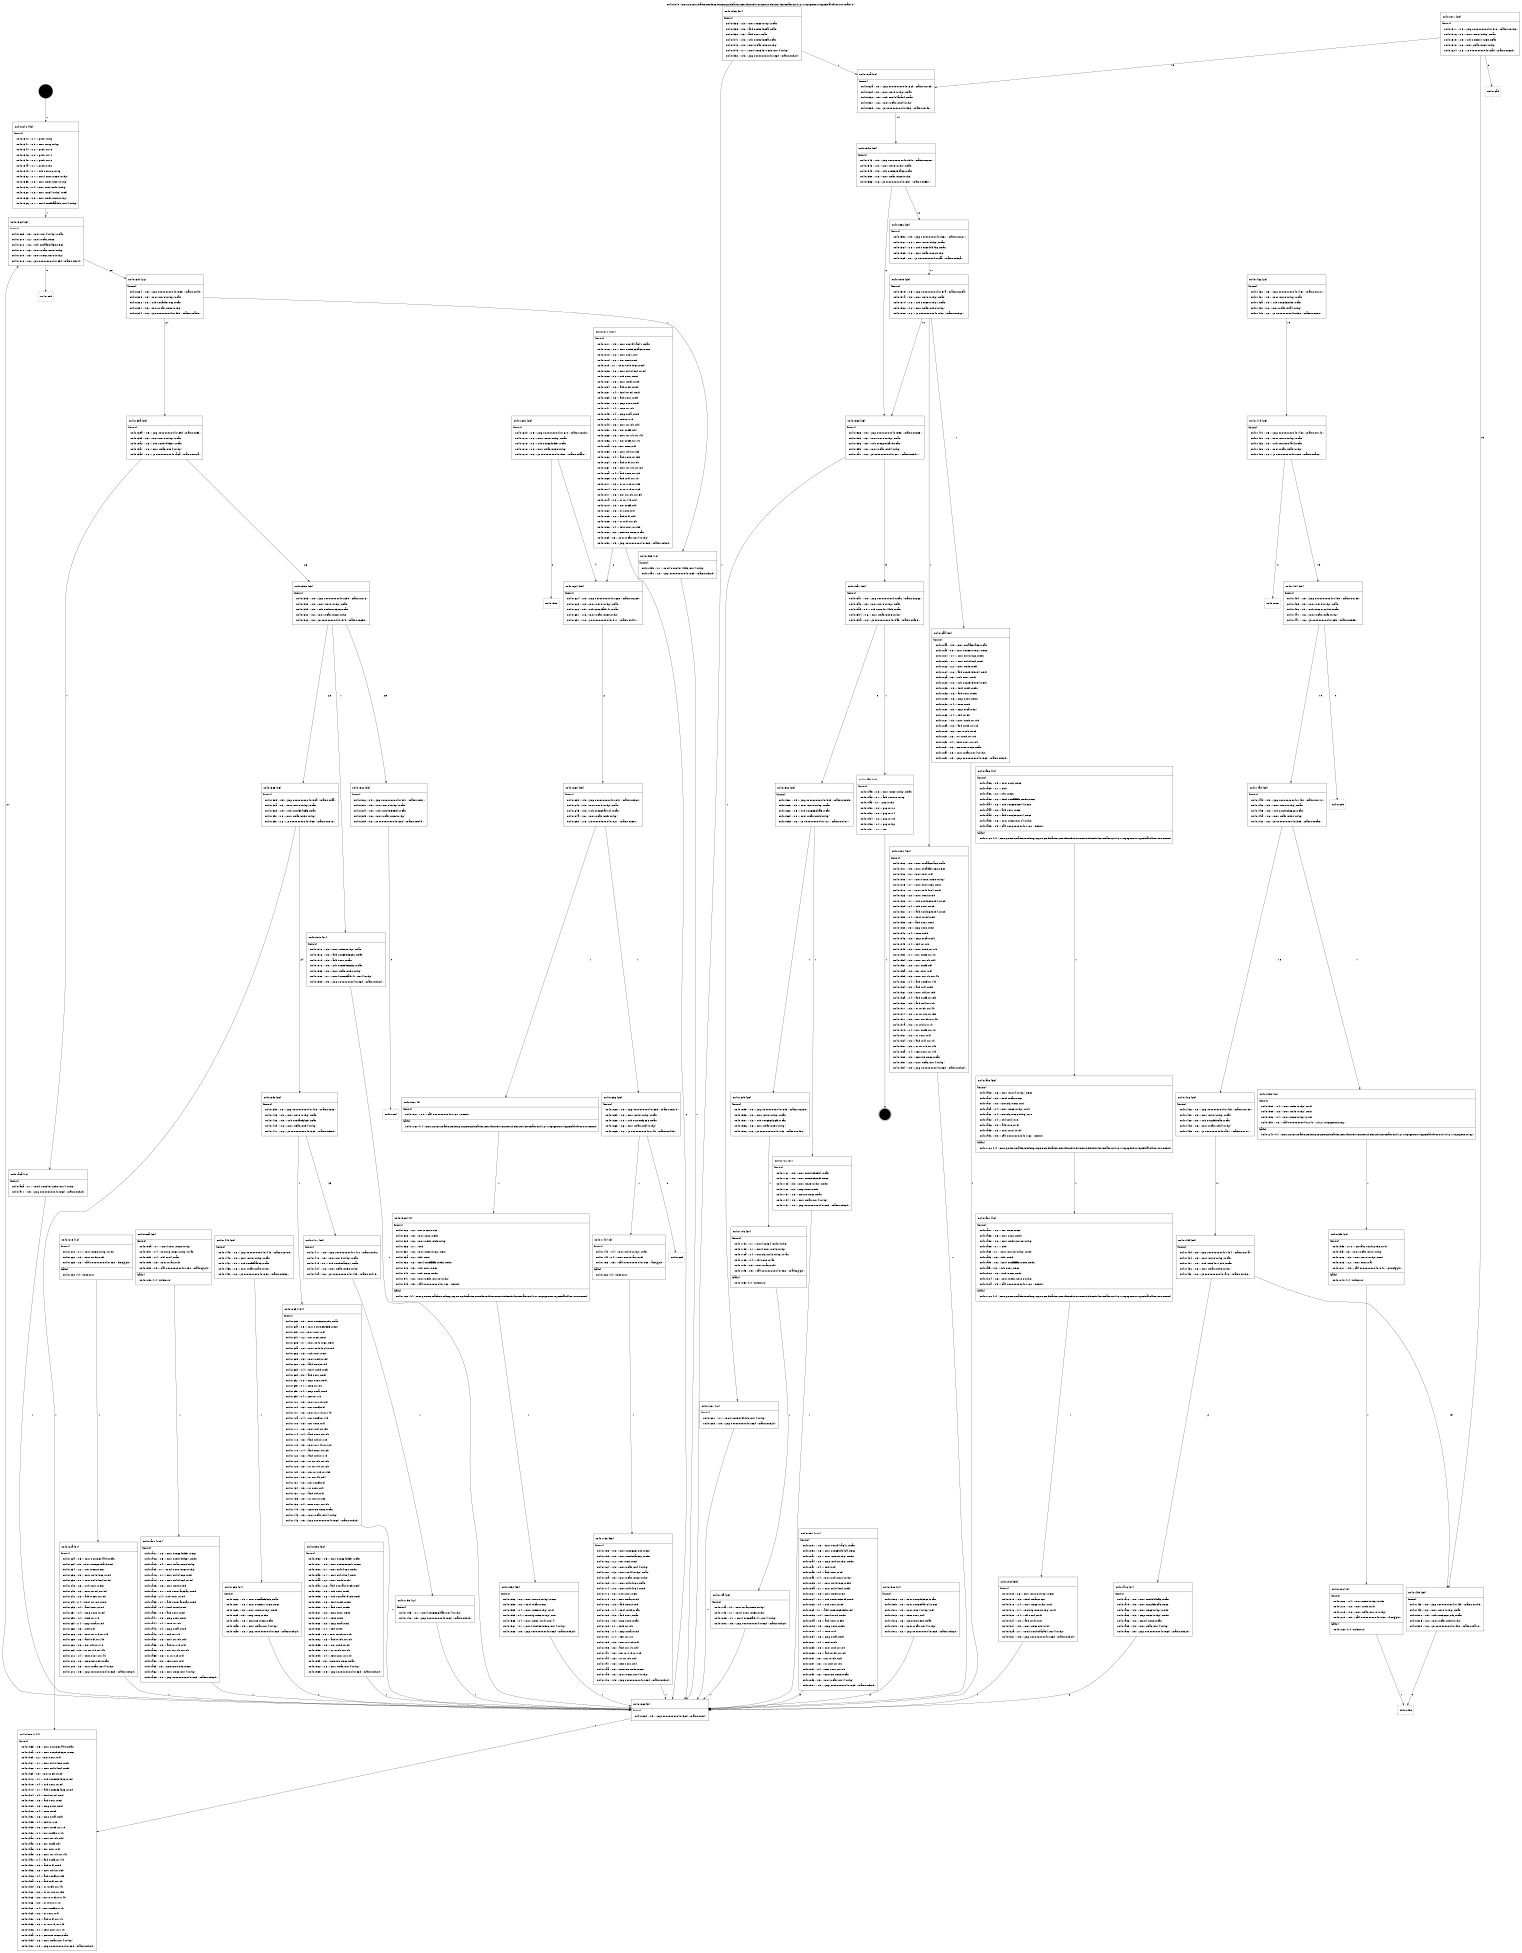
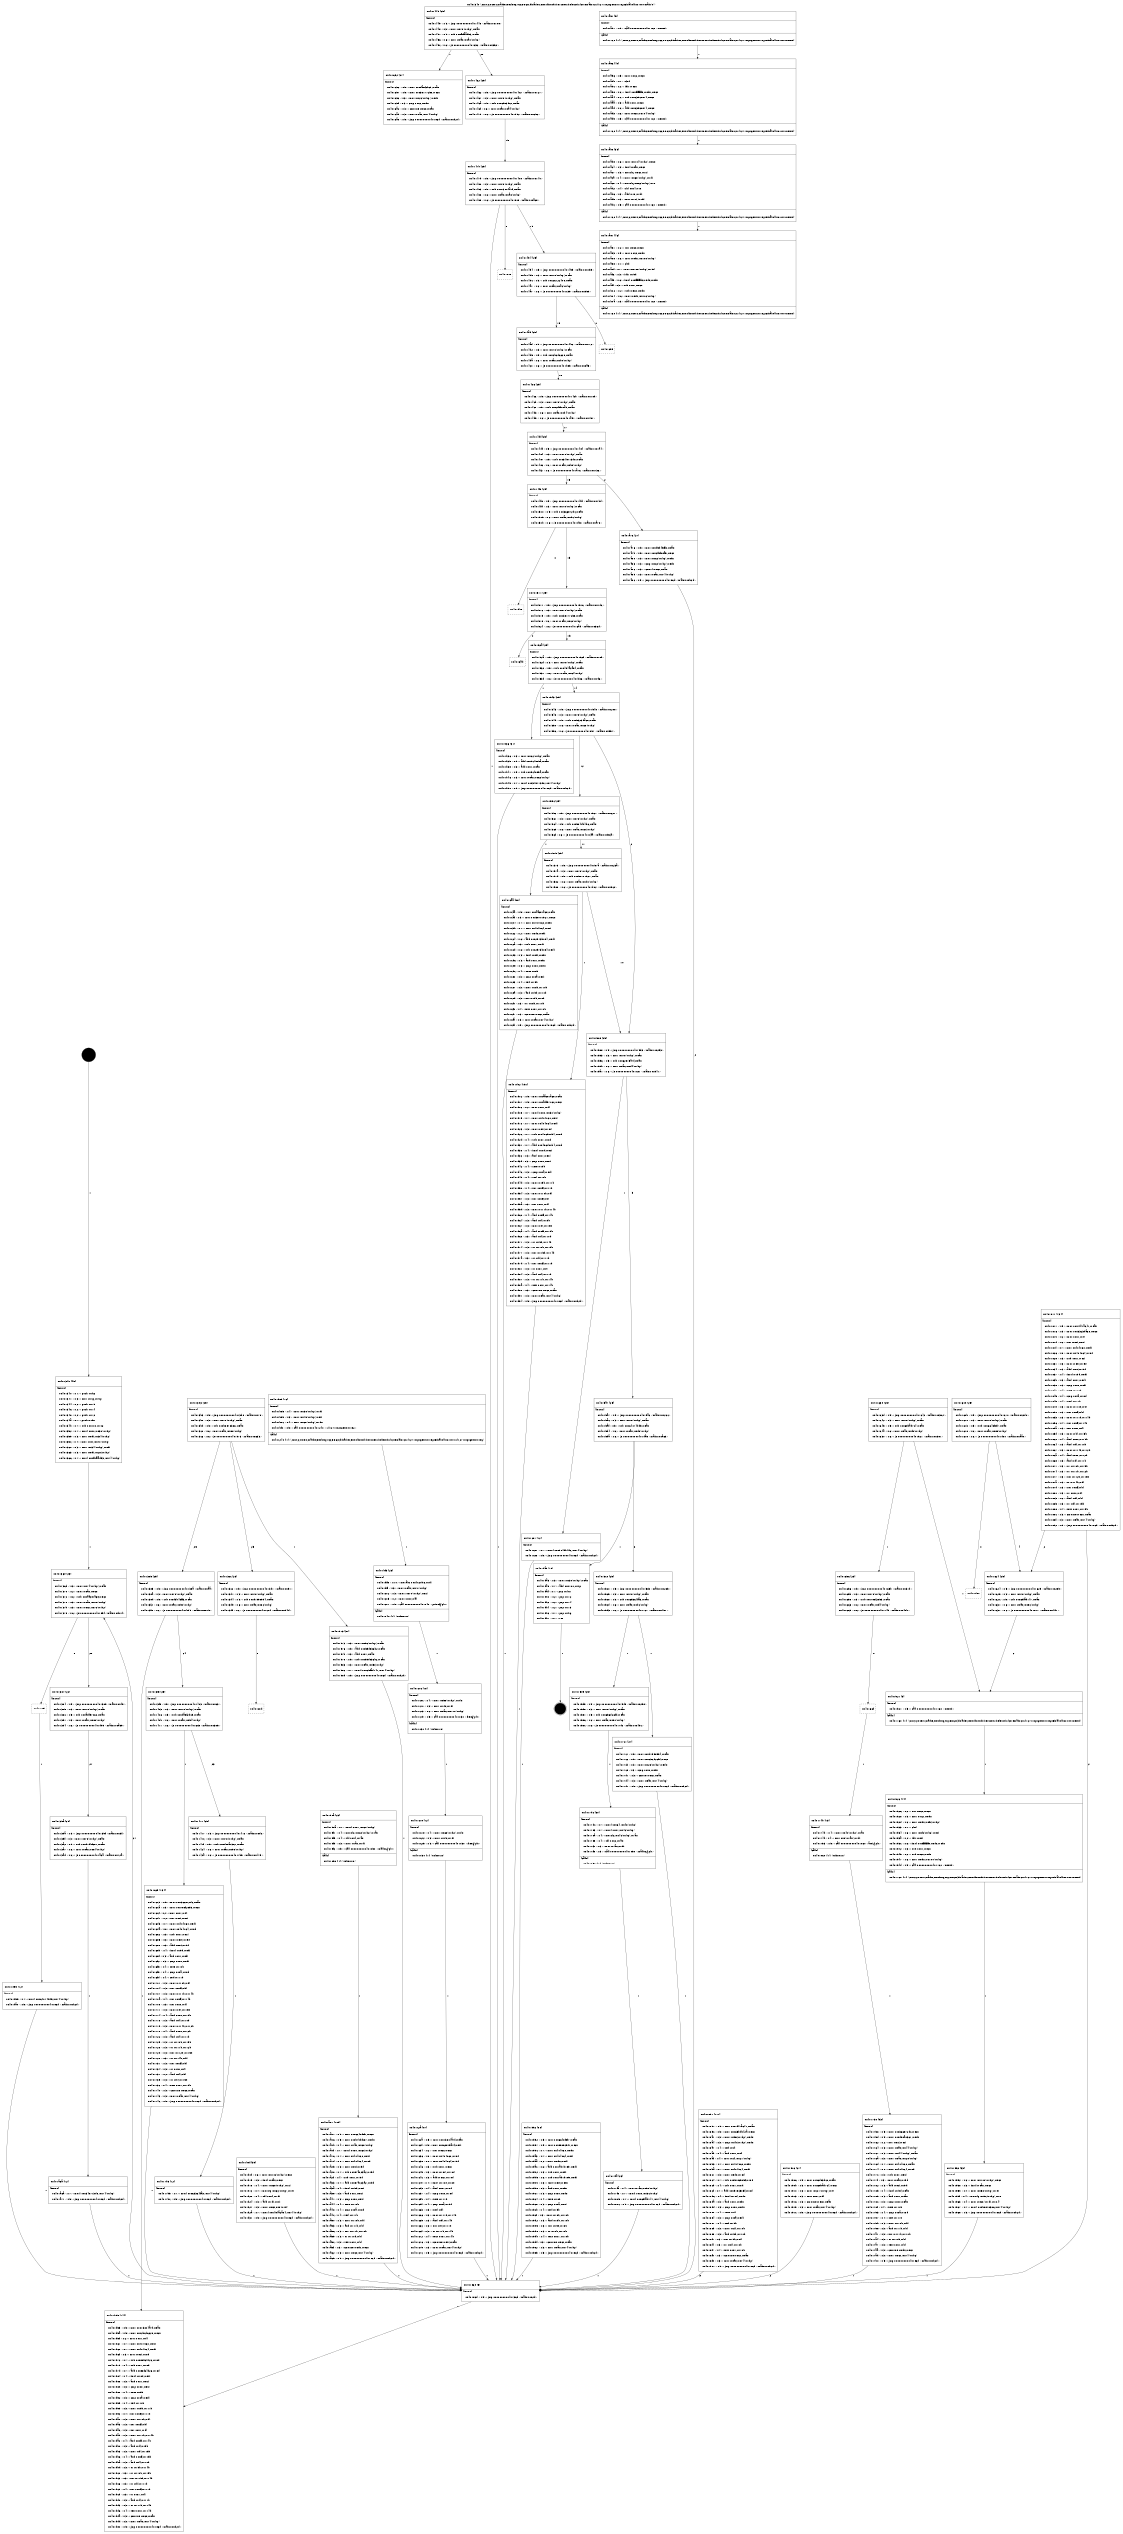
node "0x401a91 [5]": added
edge "0x401449 [25]" -> "0x401462 [25]": added, label "20"
edge "0x401b36 [31]" -> "0x40152a [25]": reversed
edge "0x401384 [22]" -> "0x401d99 [12]": now "0x401e5f" -> "0x401d99 [12]"
edge "0x401575 [25]" -> "0x401caa [88]": now "0x40155c [25]" -> "0x401caa [88]"
edge "0x40139a [25]" -> "0x4013b3 [25]": removed, label "26"
edge "0x401624 [25]" -> "0x40163d [25]": now "0x401624 [25]" -> "0x401921 [5]"
edge "0x401511 [25]" -> "0x4014f8 [25]": reversed
edge "0x4014ad [25]" -> "0x401be5 [16]": removed, label "1"
edge "0x401656 [25]" -> "0x40174b [13]": now "0x40166f" -> "0x40174b [13]"
edge "0x401ae1 [46]" -> "0x401b0f [39]": removed, label "1"
edge "0x401c0c [18]" -> "0x401db8": now "0x401c0c [18]" -> "0x401c1e [12]"
edge "0x401692 [27]" -> "0x401e6d [5]": now "0x40147b [25]" -> "0x401e6d [5]"
